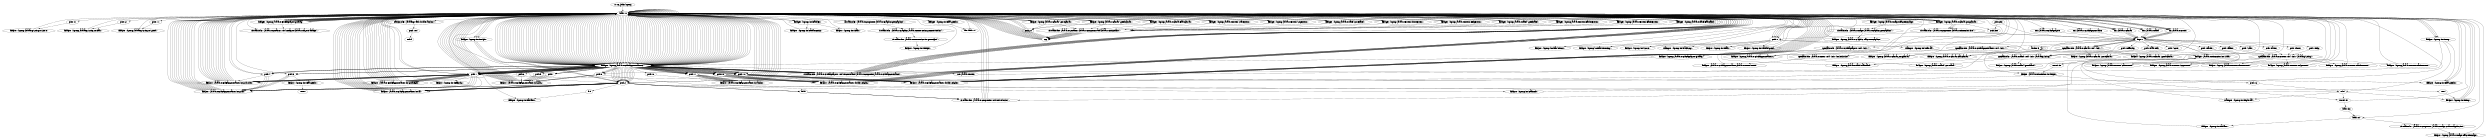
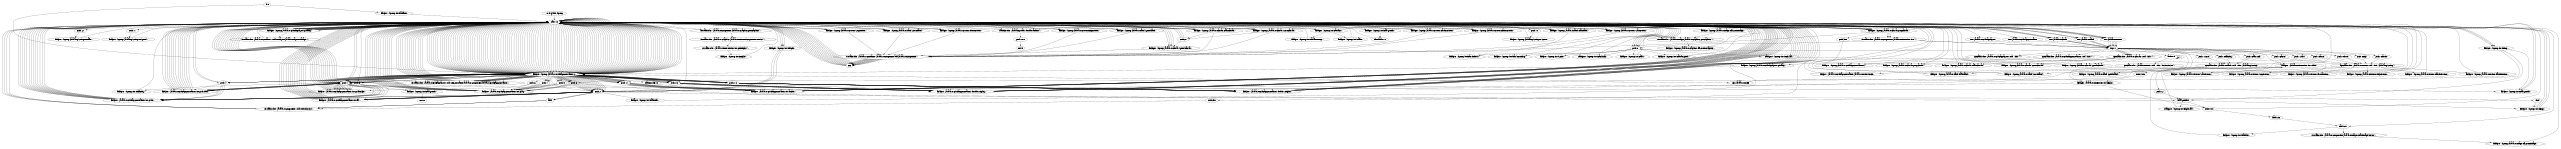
edge "load.r r0" -> "fieldput <lspong: int iPaddleX>": reversed
edge "fieldget <lspong: java.awt.Canvas SpeedCanvas>" -> "push 20": reversed
edge "push 250" -> "push 350": reversed
node "push 10": label "push 10" -> "staticinvoke 10"
edge "push 2" -> "div.i": reversed
node "sub.i": label "sub.i" -> "iBallSpeedX.i"
